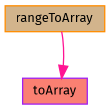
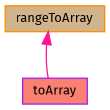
edge "rangeToArray" -> "toArray": reversed
